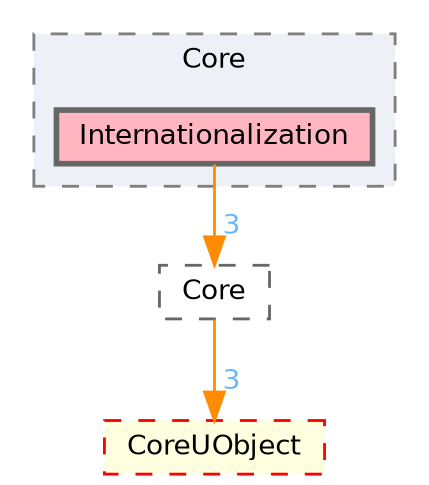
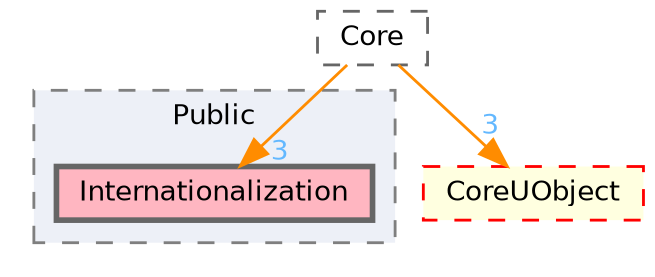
cluster "Core": label "Core" -> "Public"
edge "Internationalization" -> "Core": reversed
